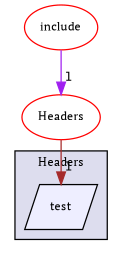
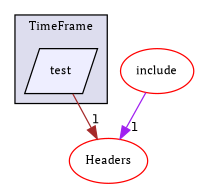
edge "Headers" -> "test": reversed
cluster "Headers": label "Headers" -> "TimeFrame"
